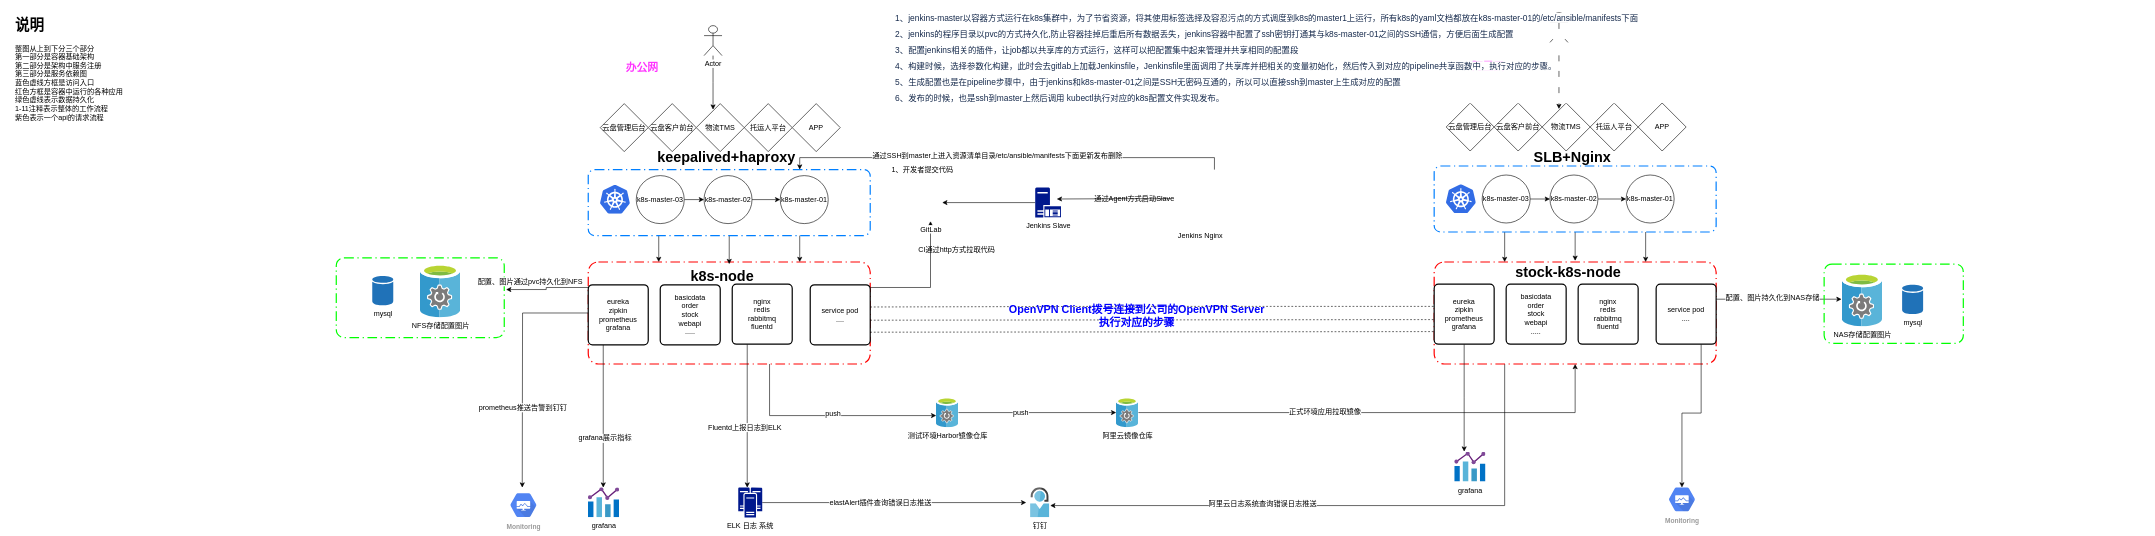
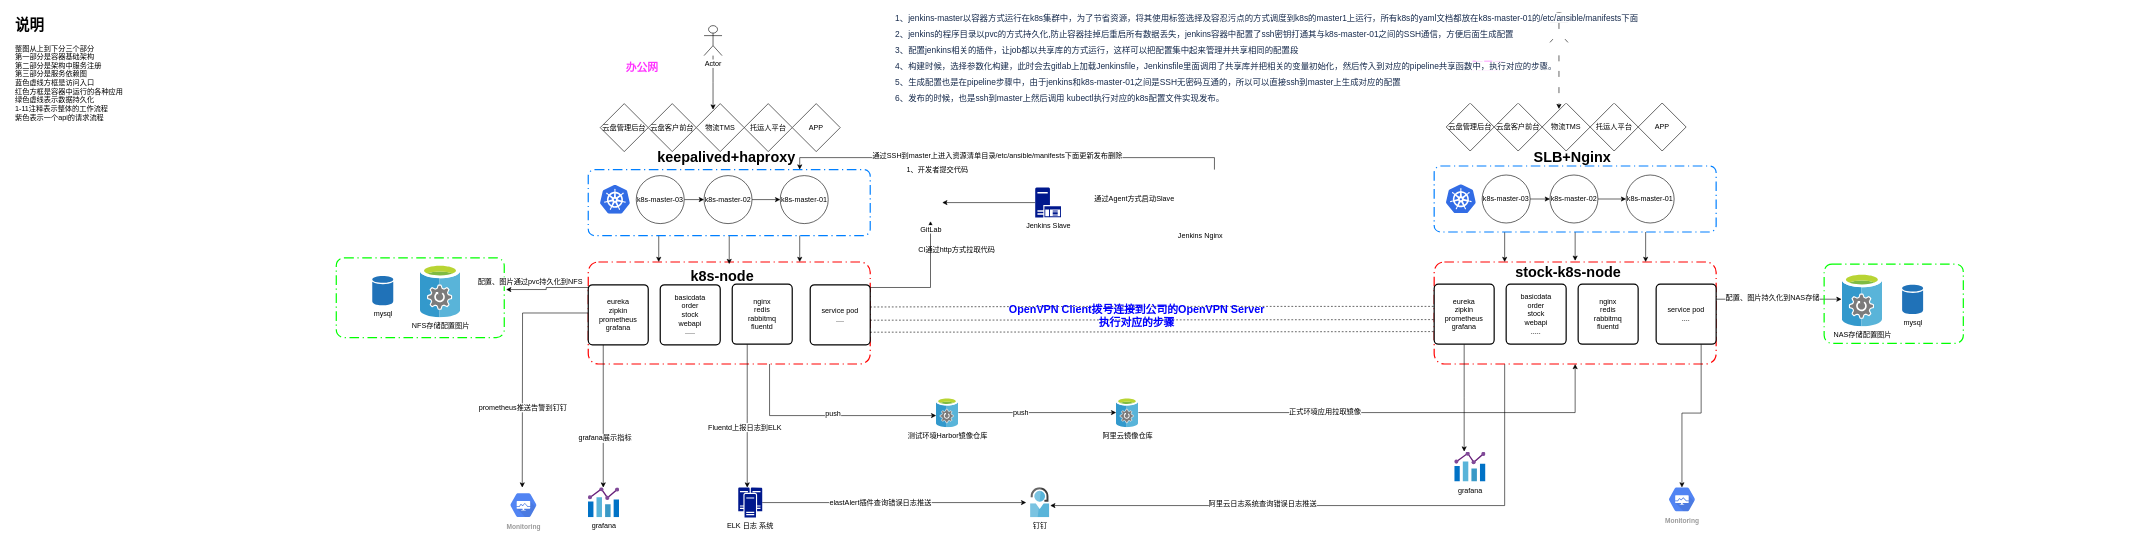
node "1、开发者提交代码": moved (923, 170) -> (938, 170)
edge "Jenkins Nginx" -> "Jenkins Slave": removed
